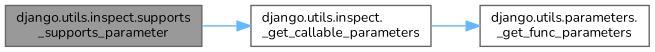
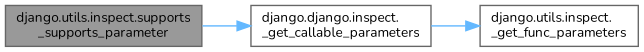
node "django.utils.inspect. _get_callable_parameters": label "django.utils.inspect. _get_callable_parameters" -> "django.django.inspect. _get_callable_parameters"
node "django.utils.parameters. _get_func_parameters": label "django.utils.parameters. _get_func_parameters" -> "django.utils.inspect. _get_func_parameters"
